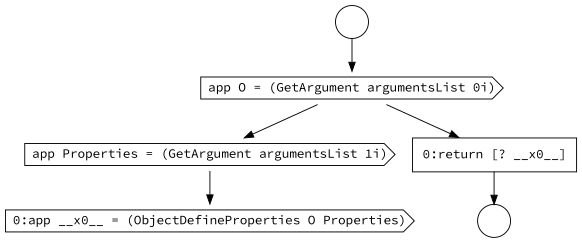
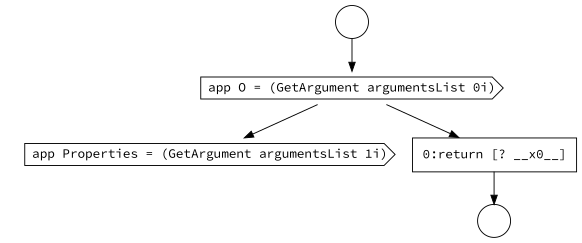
node "0:app __x0__ = (ObjectDefineProperties O Properties)": removed
